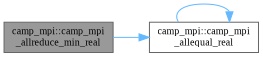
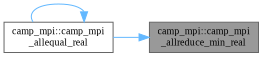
edge "camp_mpi::camp_mpi _allreduce_min_real" -> "camp_mpi::camp_mpi _allequal_real": reversed
